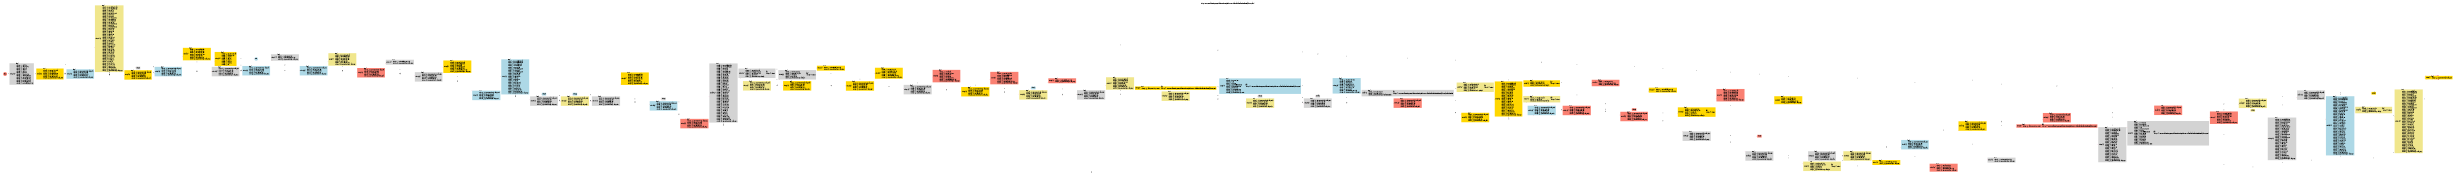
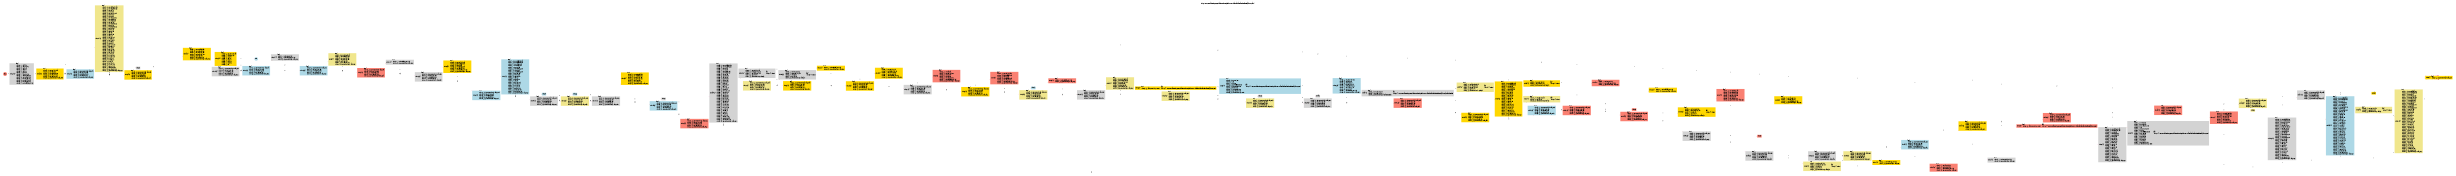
node "0x4016f0 [25]": removed
